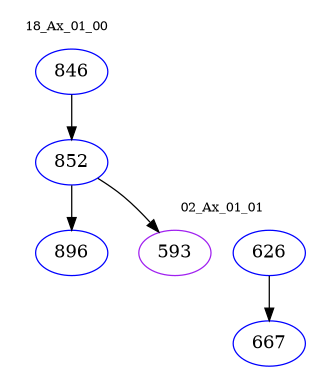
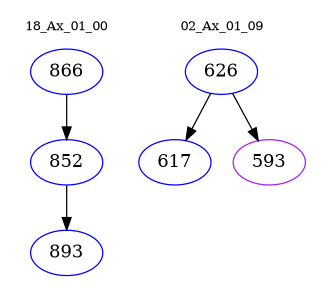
node "846": label "846" -> "866"
cluster "02_Ax_01_01": label "02_Ax_01_01" -> "02_Ax_01_09"
edge "852" -> "593": now "626" -> "593"
node "896": label "896" -> "893"
node "667": label "667" -> "617"
